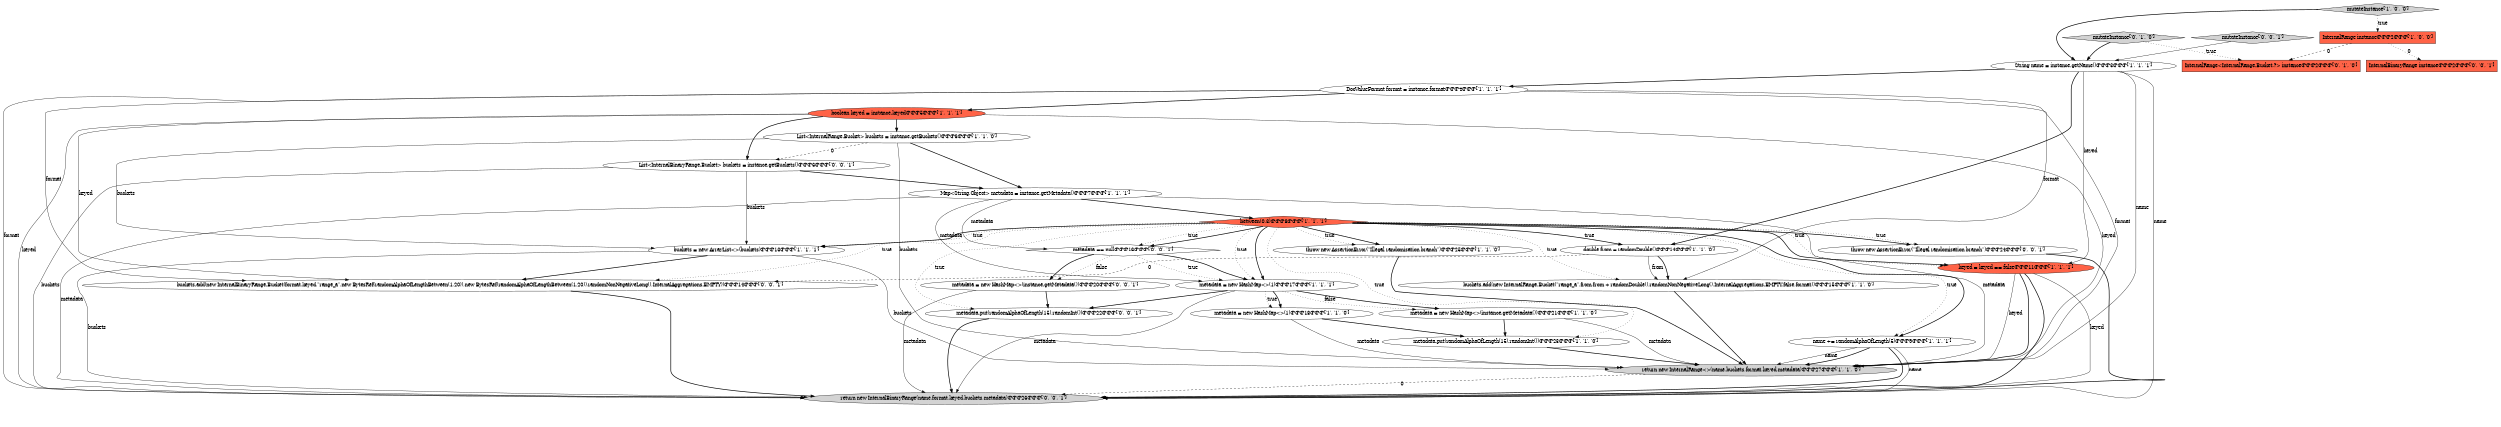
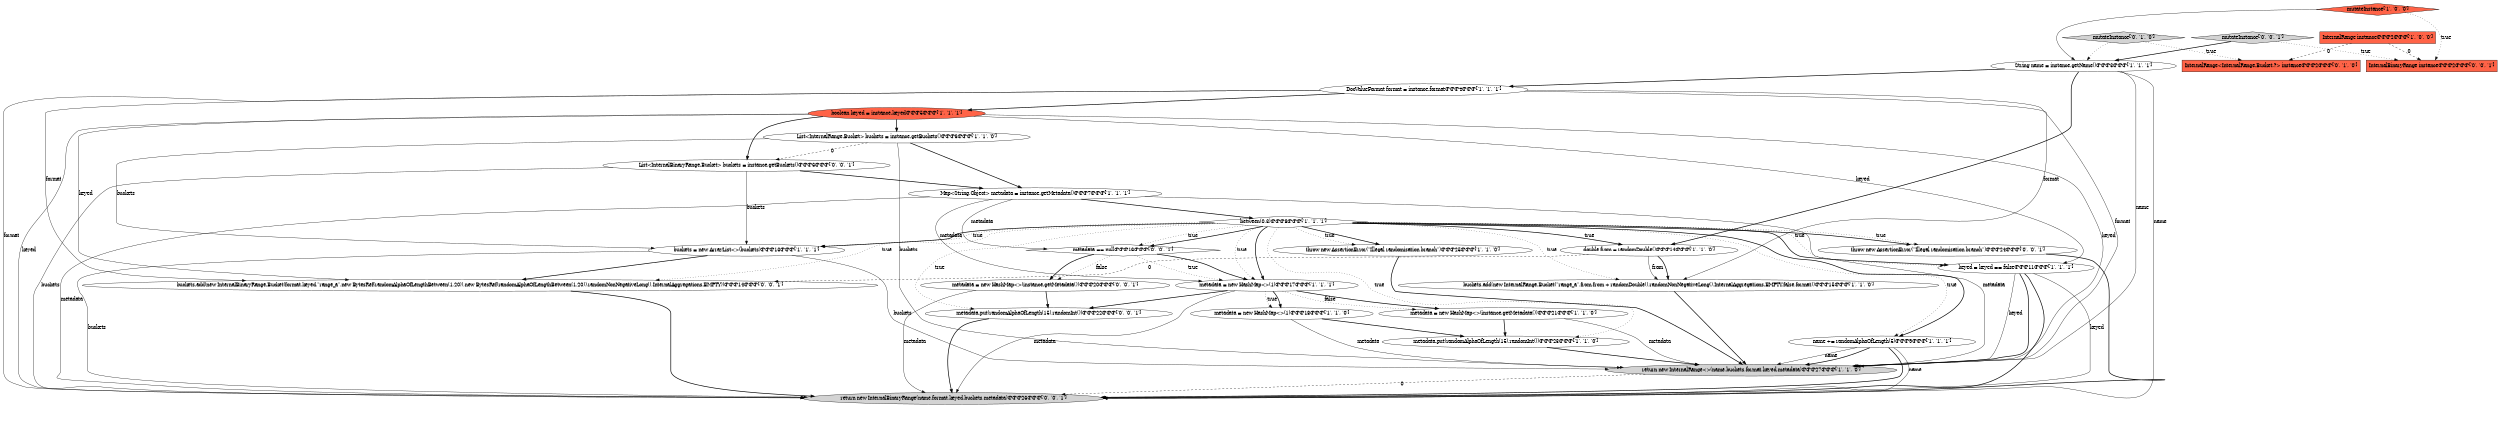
node "mutateInstance['1', '0', '0']": fillcolor lightgray -> tomato
edge "mutateInstance['1', '0', '0']" -> "String name = instance.getName()@@@3@@@['1', '1', '1']": style bold -> solid
edge "mutateInstance['1', '0', '0']" -> "InternalRange instance@@@2@@@['1', '0', '0']": now "mutateInstance['1', '0', '0']" -> "InternalBinaryRange instance@@@2@@@['0', '0', '1']"
edge "mutateInstance['0', '1', '0']" -> "String name = instance.getName()@@@3@@@['1', '1', '1']": style bold -> dotted
edge "mutateInstance['0', '0', '1']" -> "InternalBinaryRange instance@@@2@@@['0', '0', '1']": added, label "true"
edge "mutateInstance['0', '0', '1']" -> "String name = instance.getName()@@@3@@@['1', '1', '1']": style solid -> bold
edge "InternalRange instance@@@2@@@['1', '0', '0']" -> "InternalBinaryRange instance@@@2@@@['0', '0', '1']": style dotted -> dashed
edge "String name = instance.getName()@@@3@@@['1', '1', '1']" -> "keyed = keyed == false@@@11@@@['1', '1', '1']": now "boolean keyed = instance.keyed@@@5@@@['1', '1', '1']" -> "keyed = keyed == false@@@11@@@['1', '1', '1']"
node "between(0,3)@@@8@@@['1', '1', '1']": fillcolor tomato -> white
node "keyed = keyed == false@@@11@@@['1', '1', '1']": fillcolor tomato -> white
